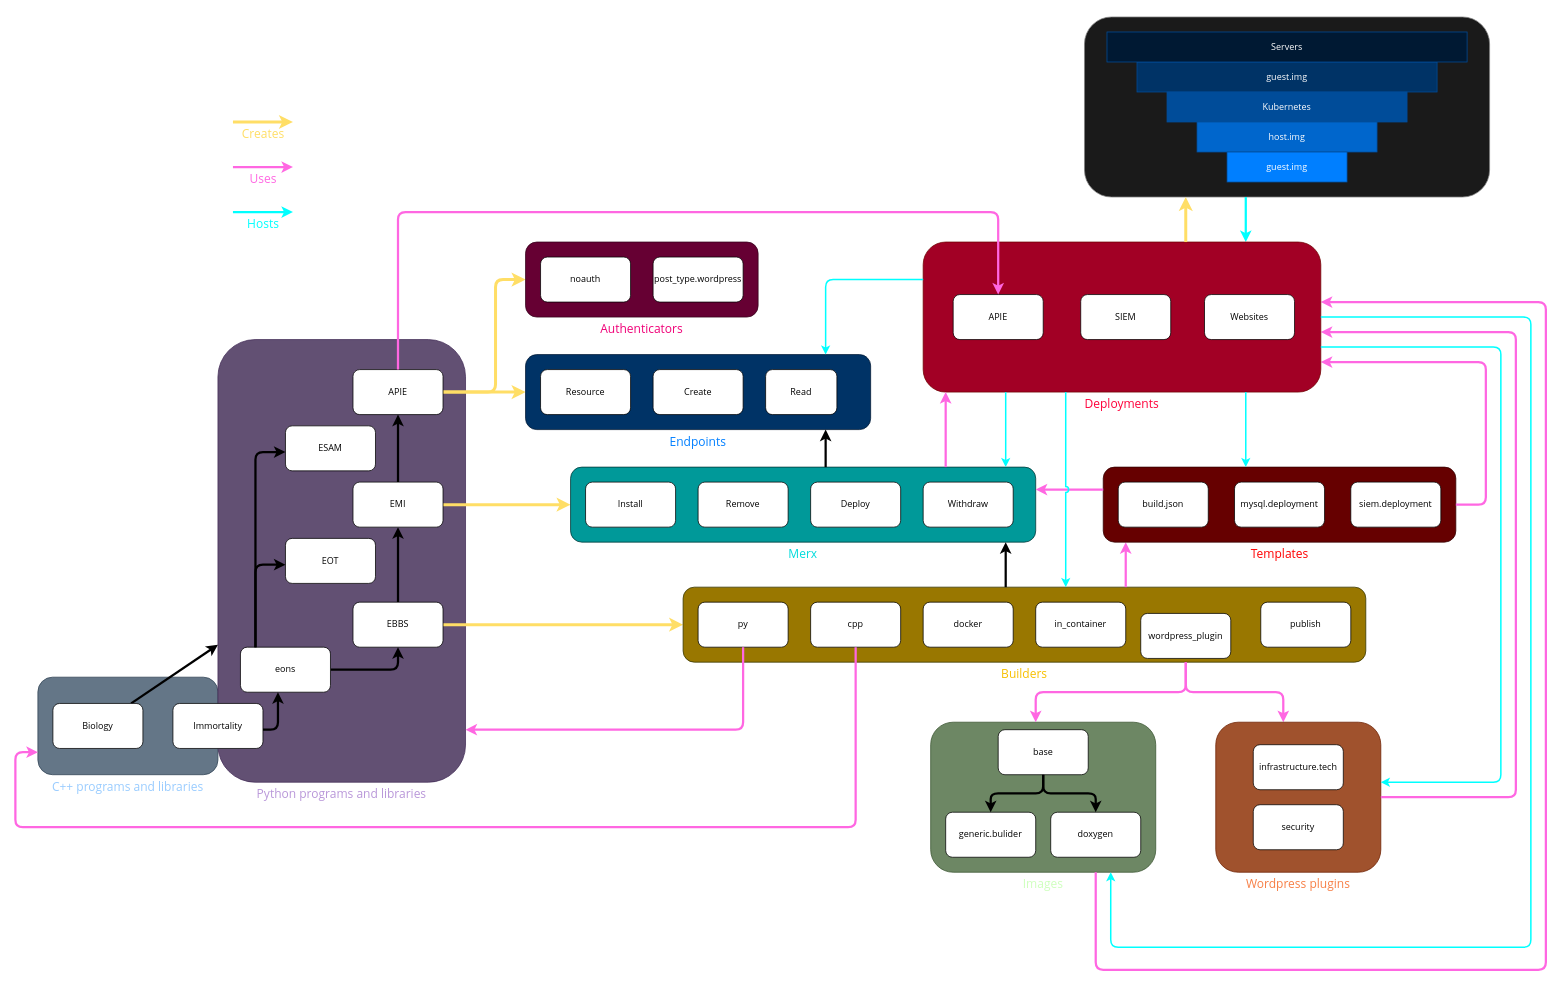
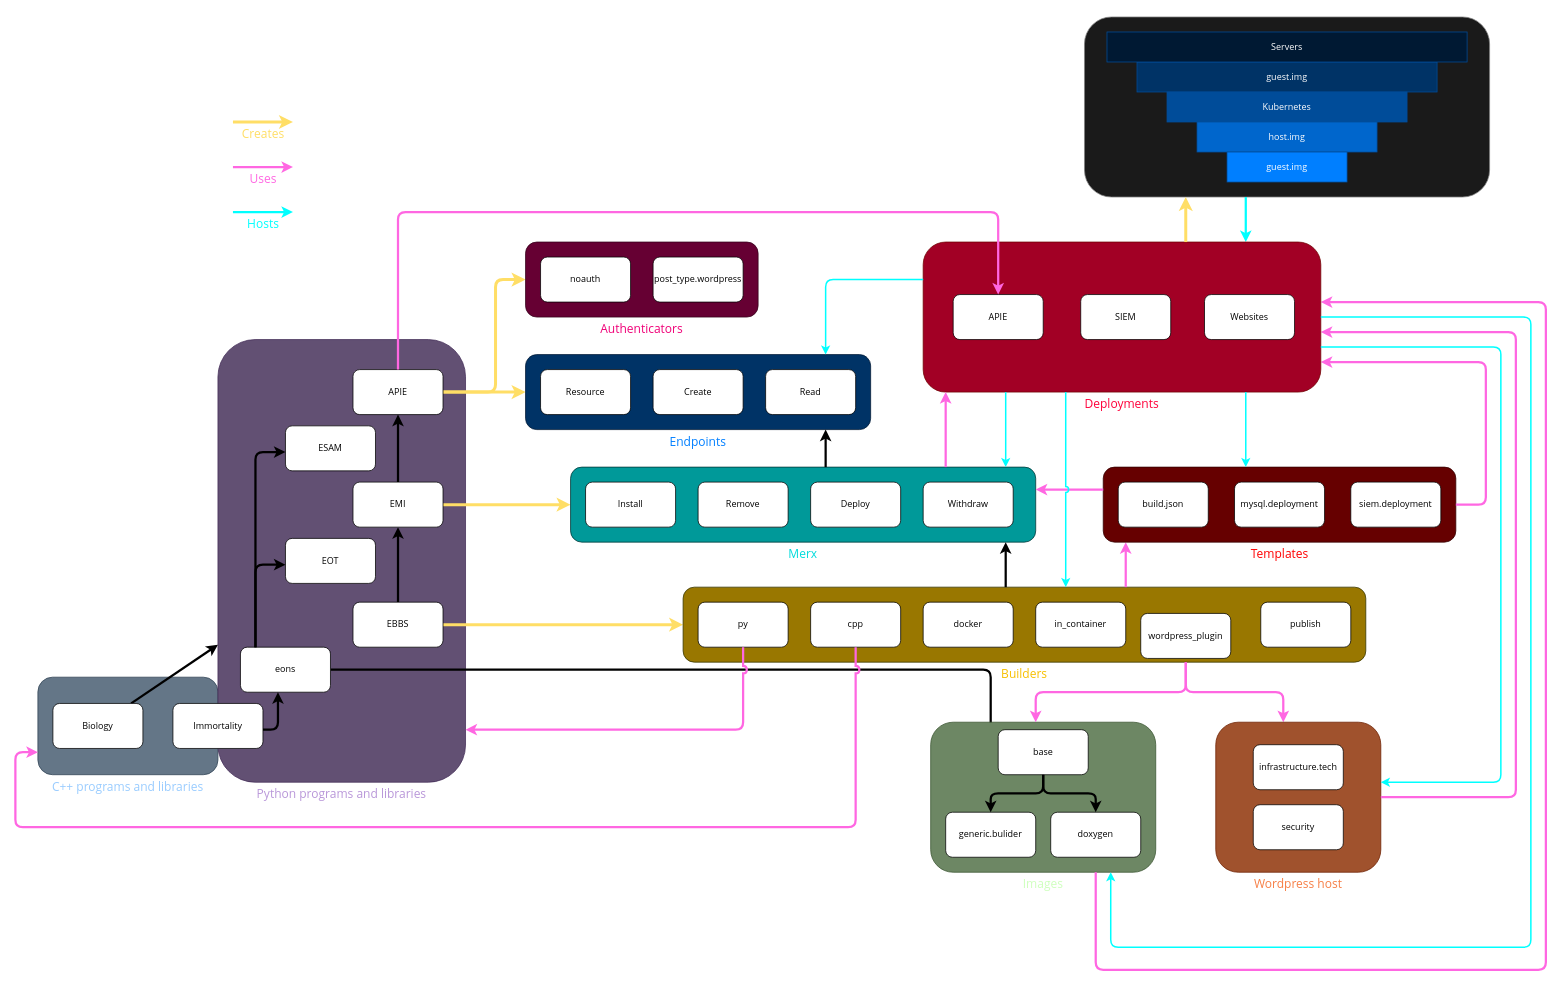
node "Read": size 71x45 -> 90x45
edge "eons" -> "EBBS": now "eons" -> "generic.bulider"
node "Wordpress plugins": label "Wordpress plugins" -> "Wordpress host"
